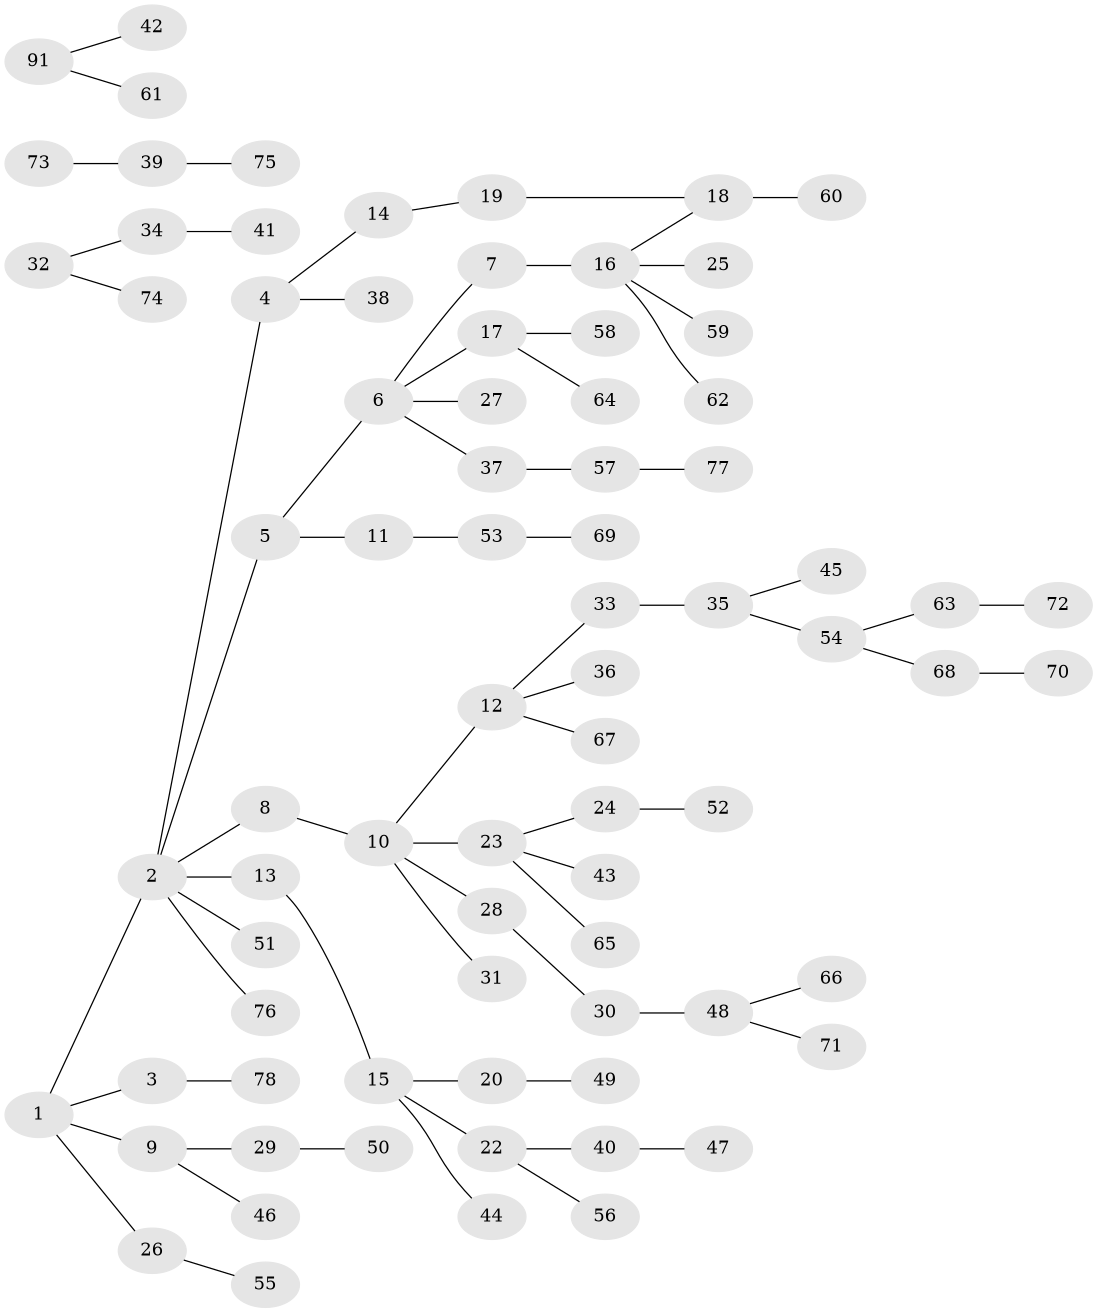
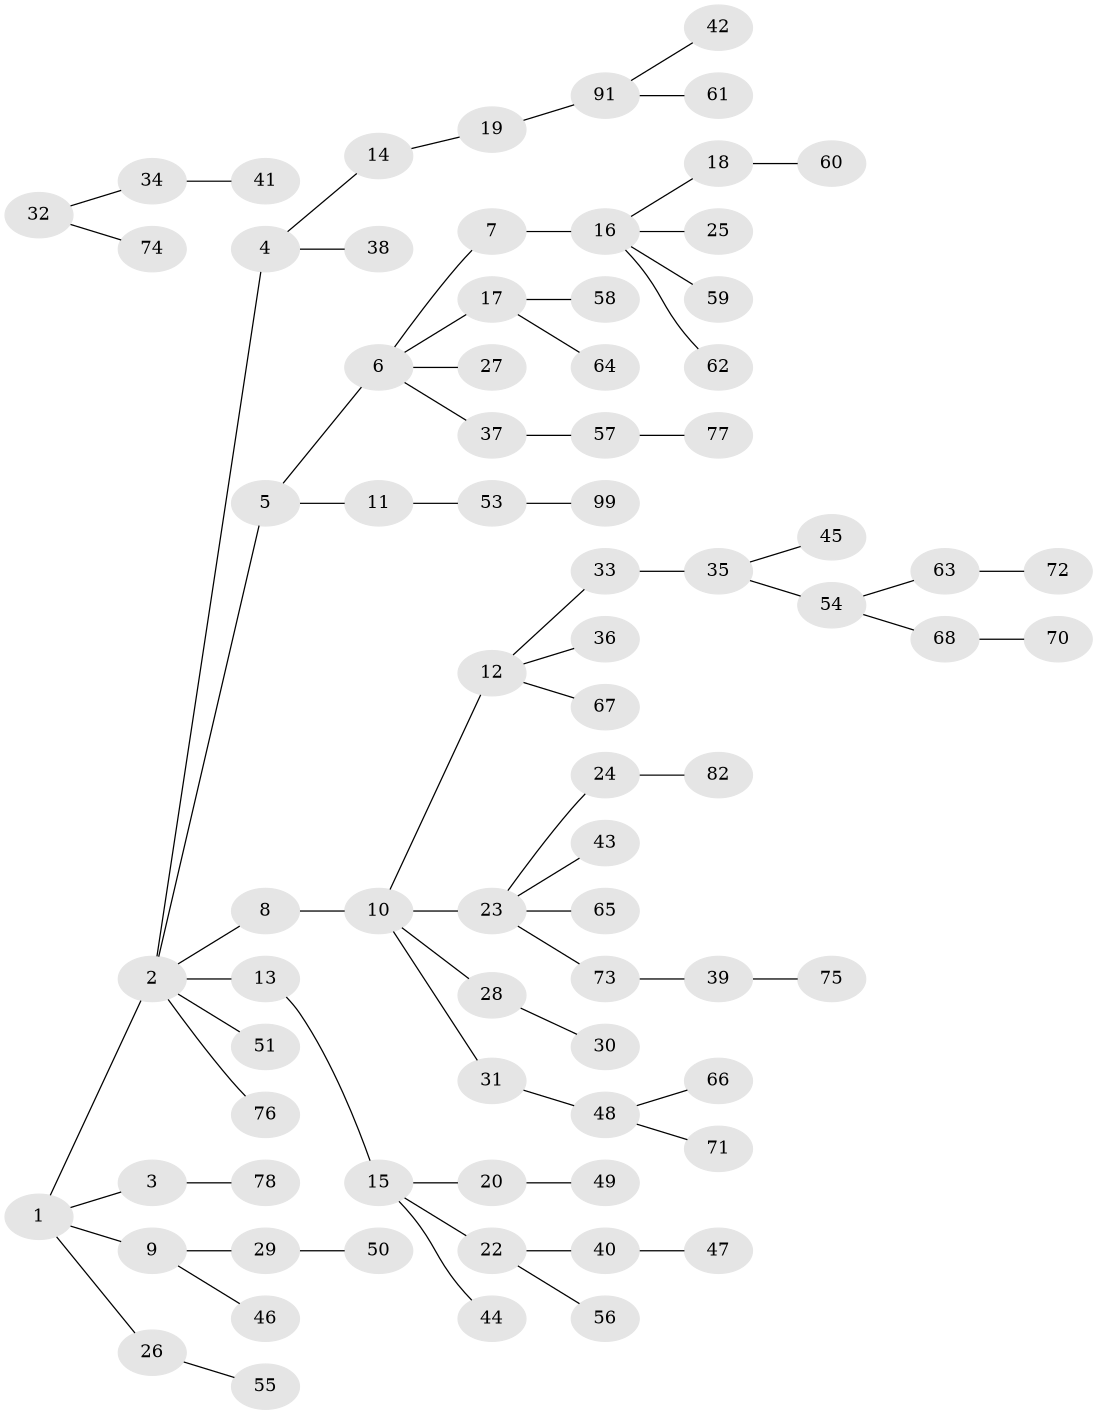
edge "19" -- "18": now "19" -- "91"
node "69": label "69" -> "99"
node "52": label "52" -> "82"
edge "23" -- "73": added
edge "30" -- "48": now "31" -- "48"
